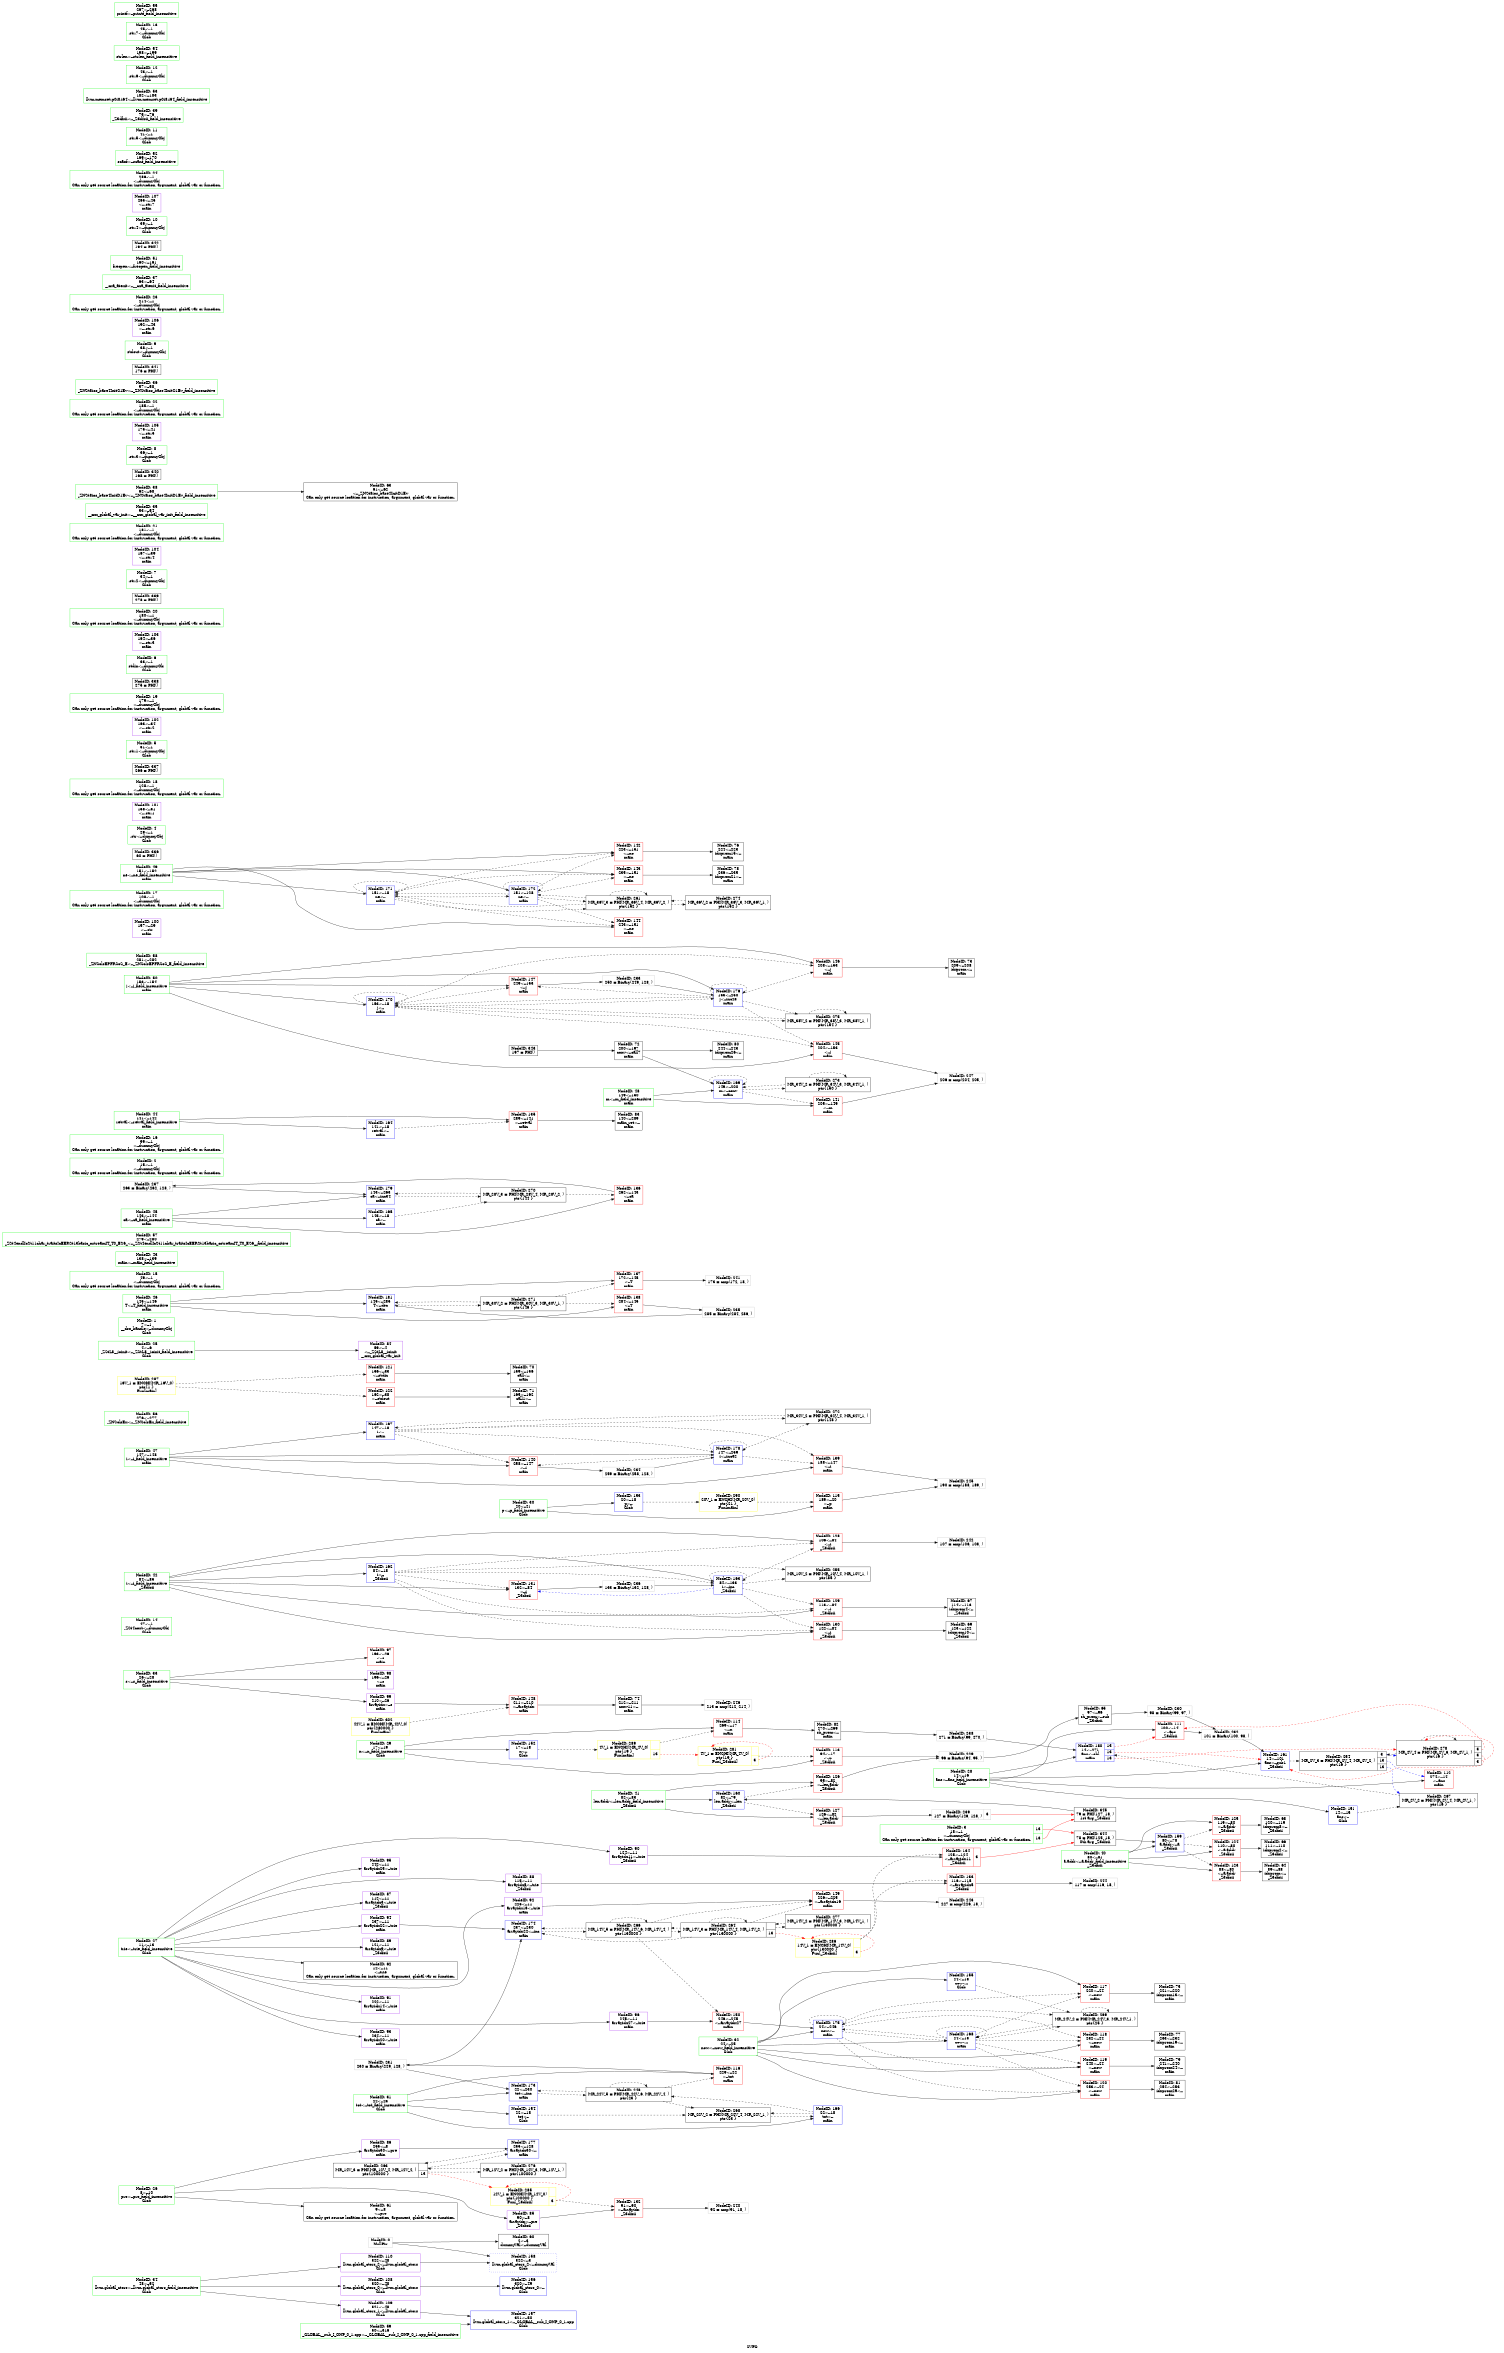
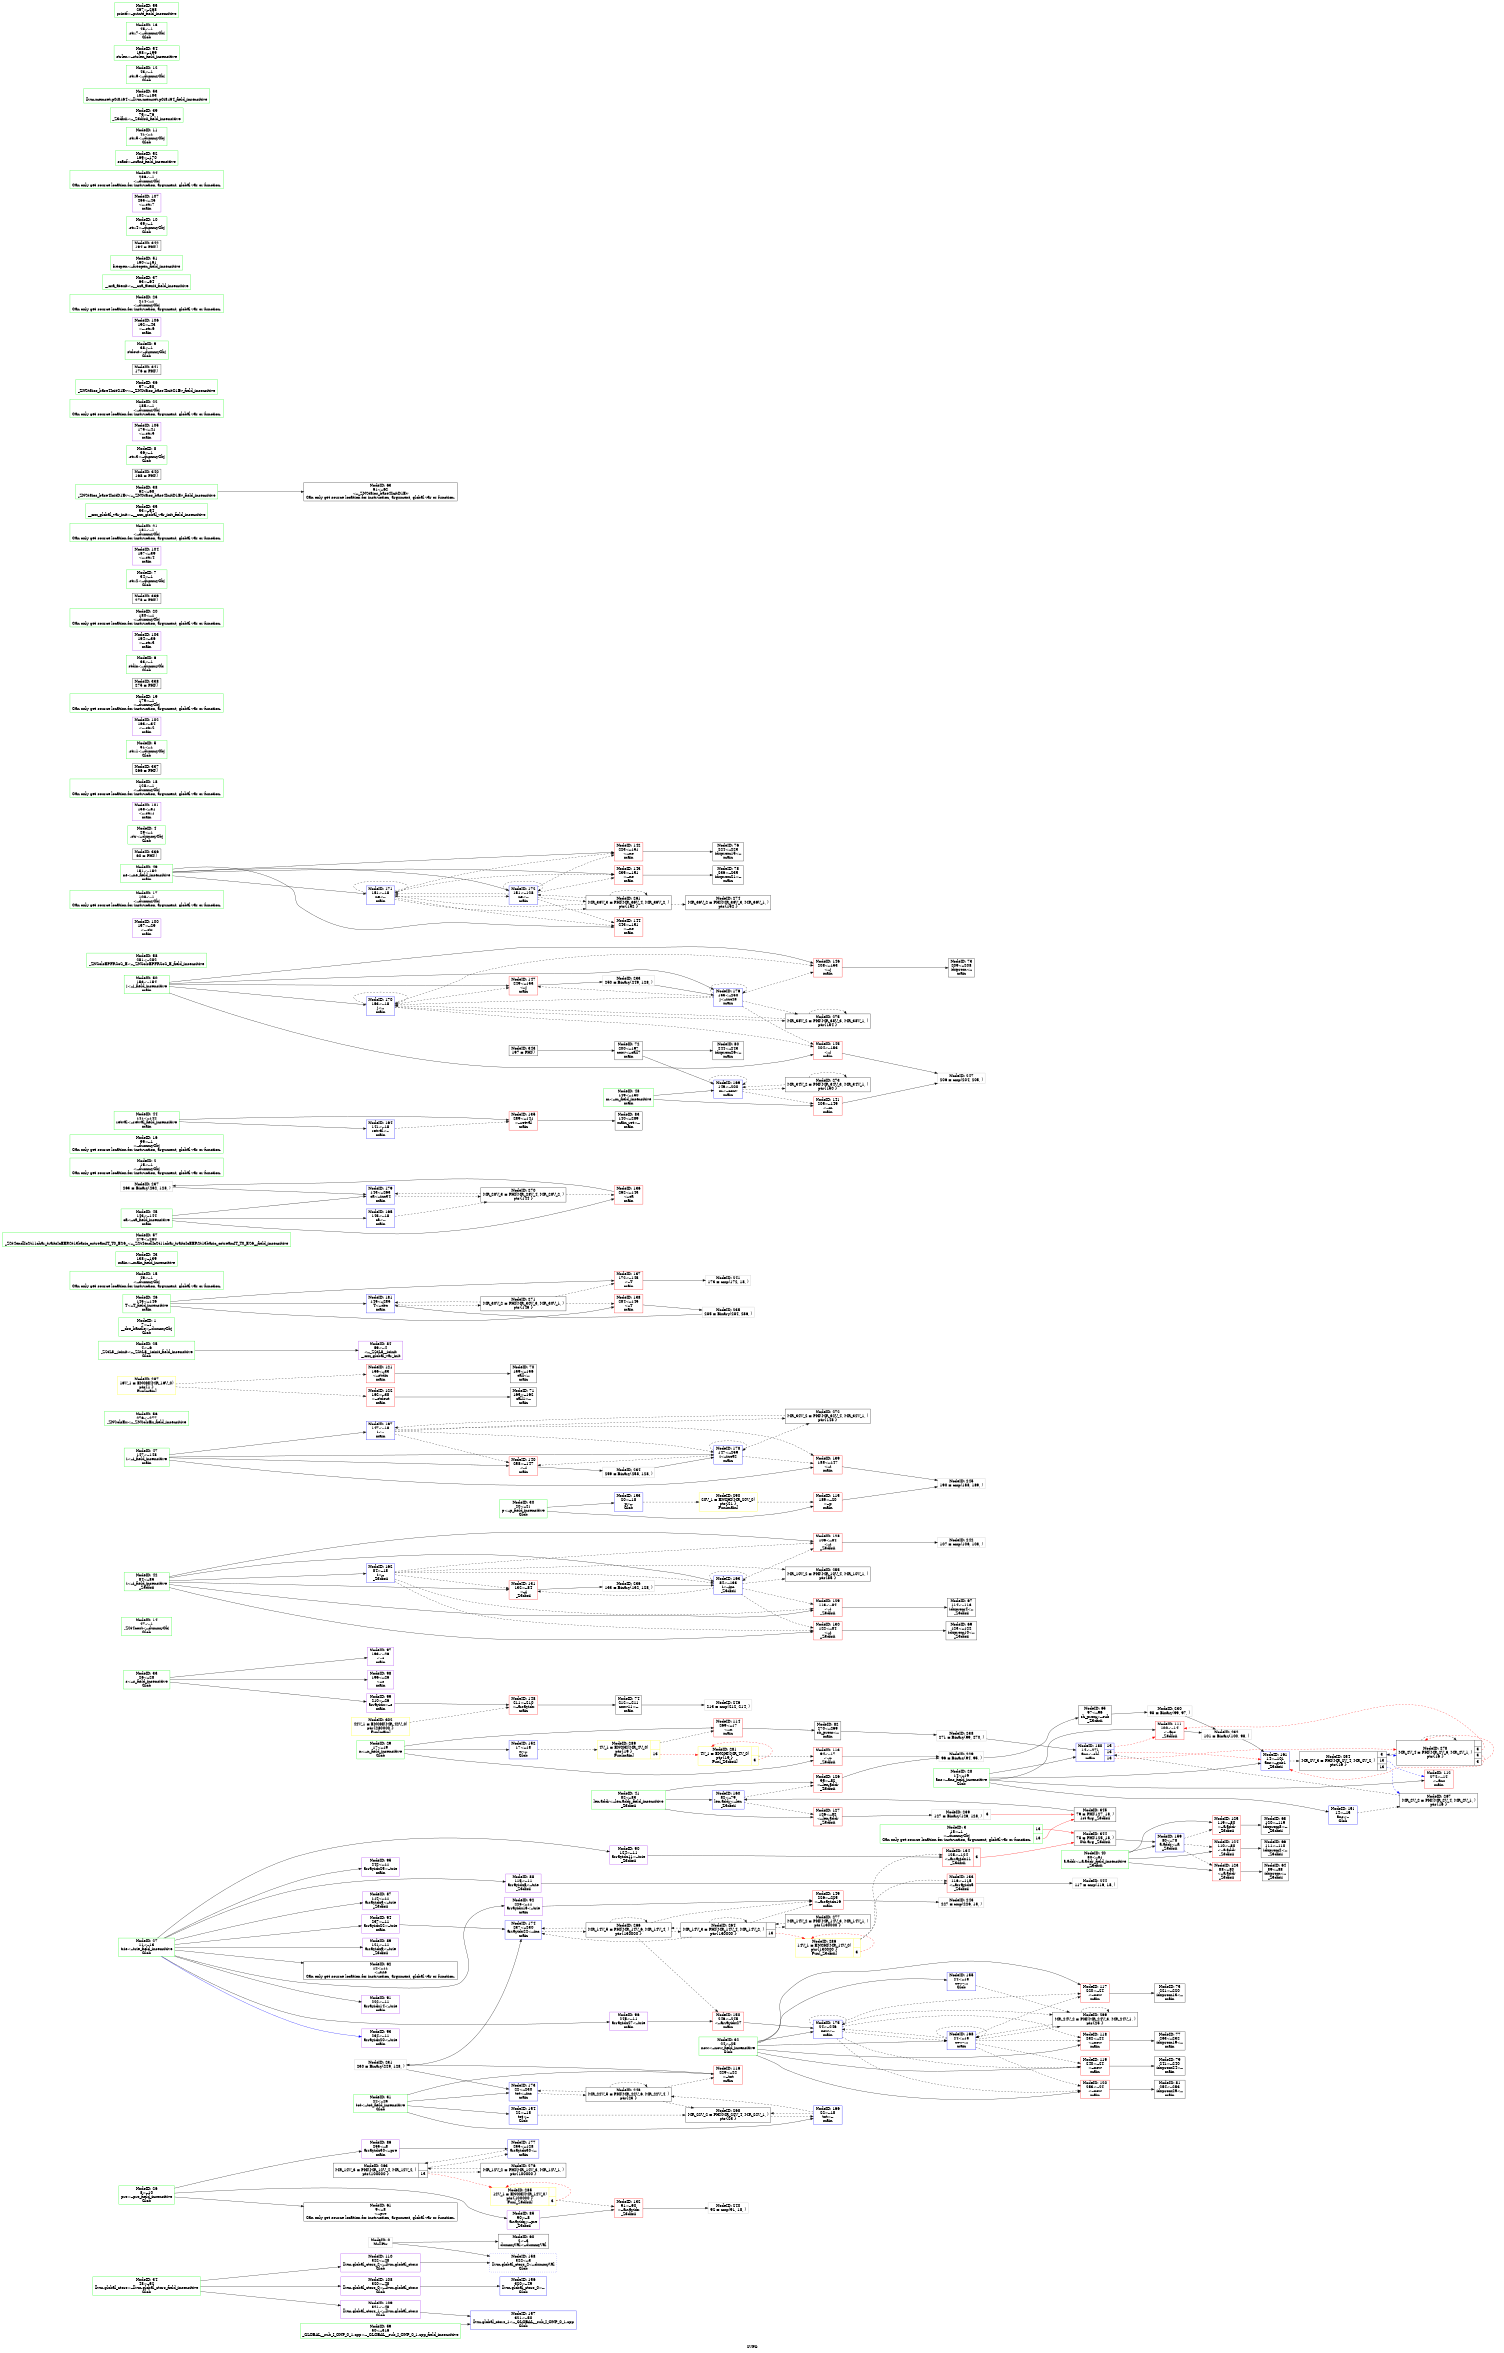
edge "NodeID: 274" -> "NodeID: 261": removed
edge "NodeID: 170" -> "NodeID: 176": removed
edge "NodeID: 163" -> "NodeID: 131": color blue -> black
node "NodeID: 97": color red -> purple
edge "NodeID: 27" -> "NodeID: 93": color black -> blue
